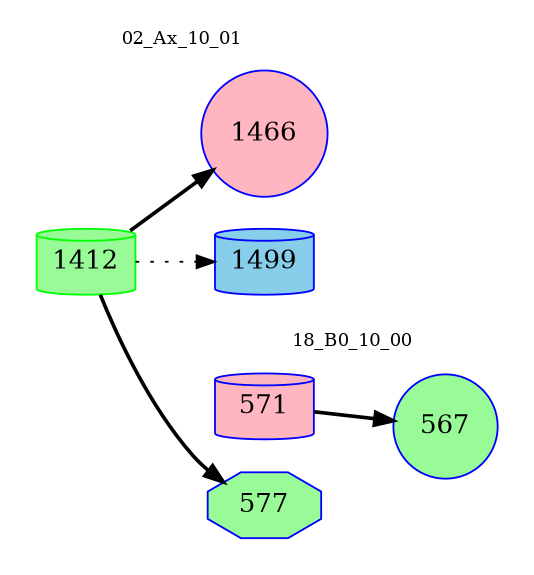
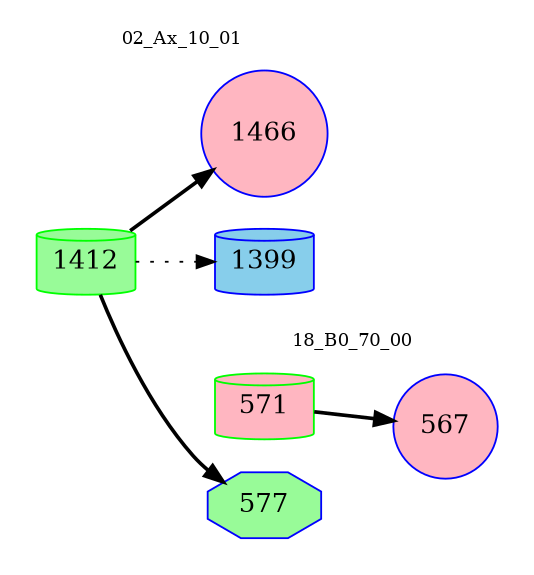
node "1499": label "1499" -> "1399"
cluster "18_B0_10_00": label "18_B0_10_00" -> "18_B0_70_00"
node "571": color blue -> green
node "567": fillcolor palegreen -> lightpink
